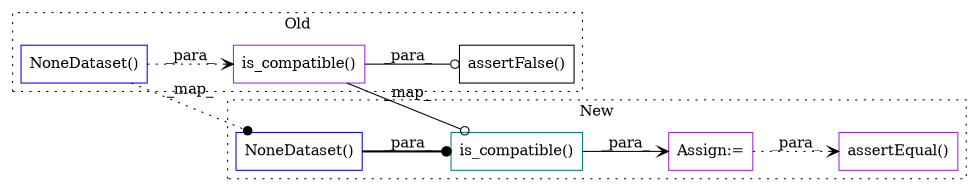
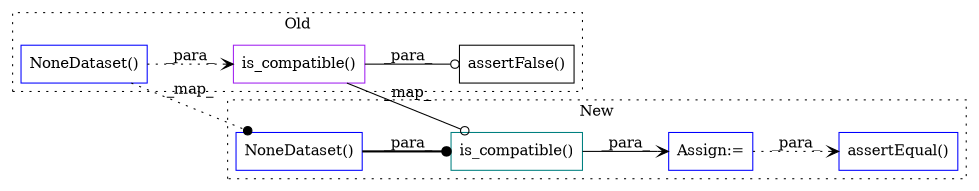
node "Assign:=": color purple -> blue
node "assertEqual()": color purple -> blue
